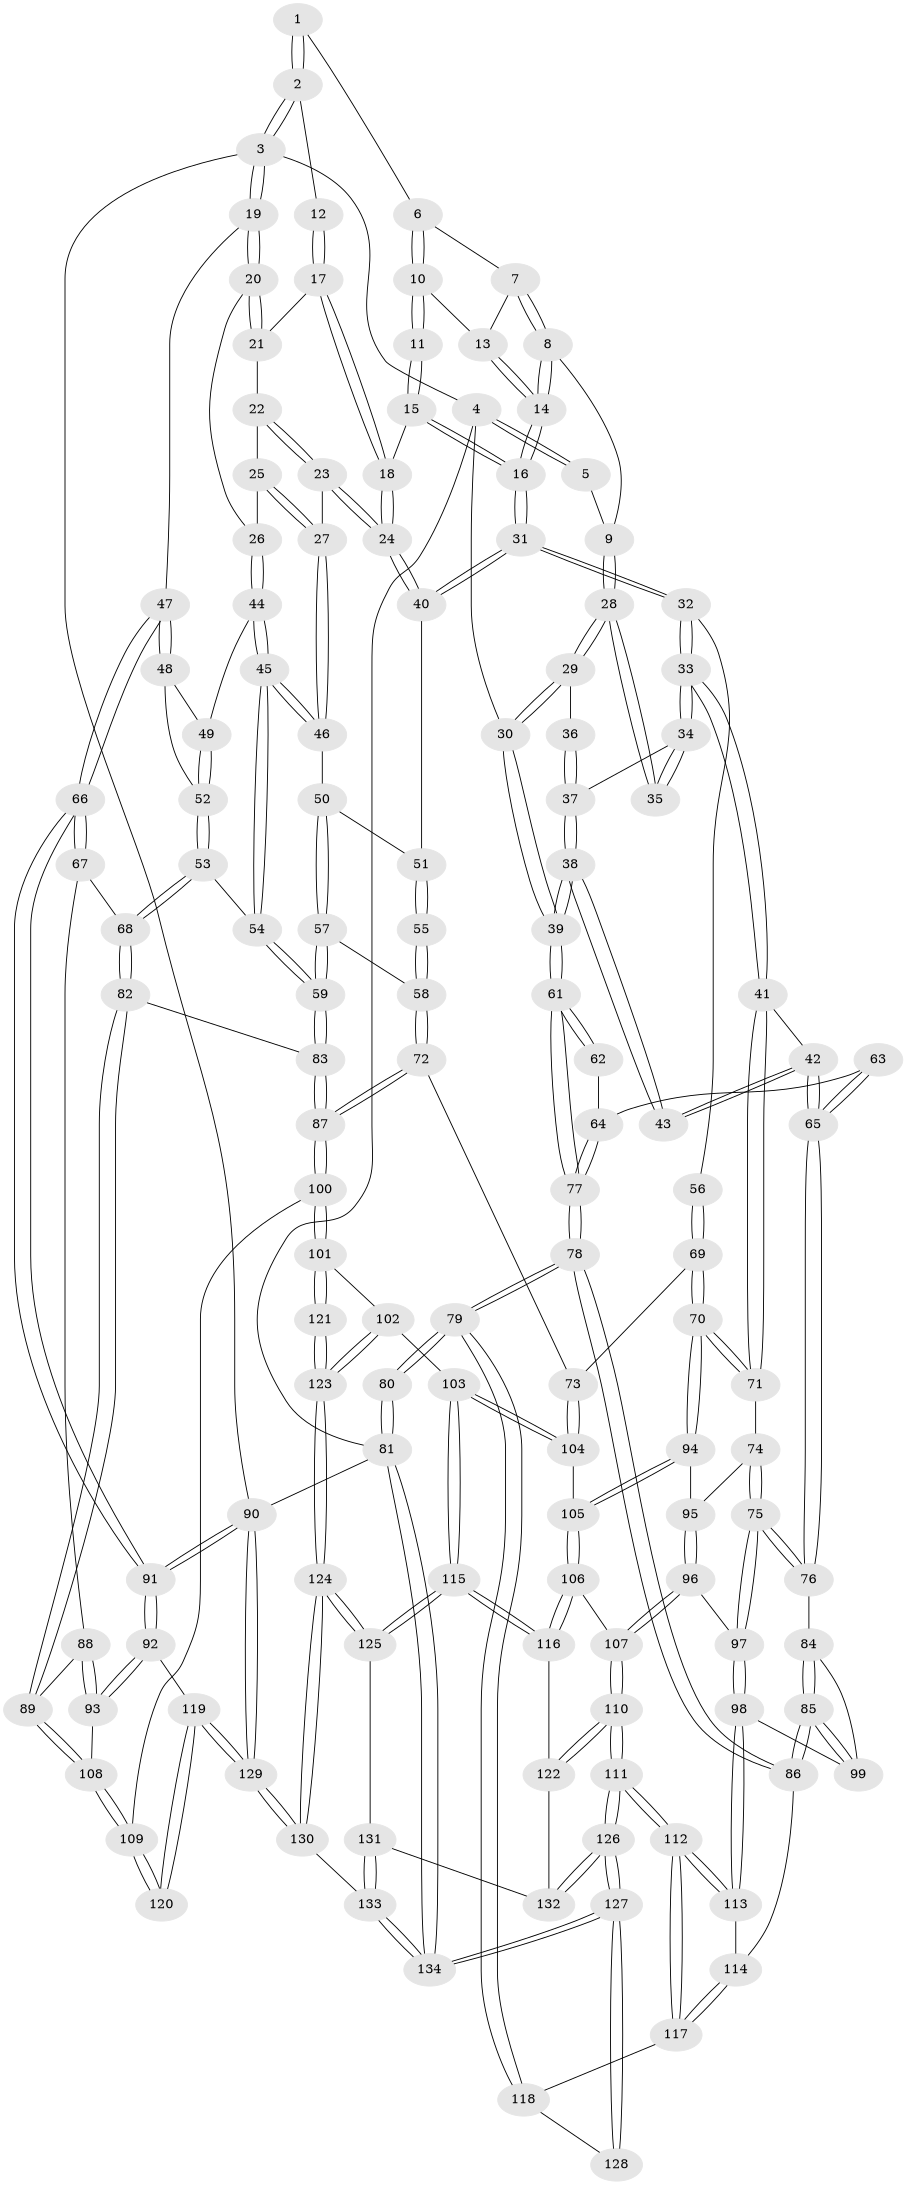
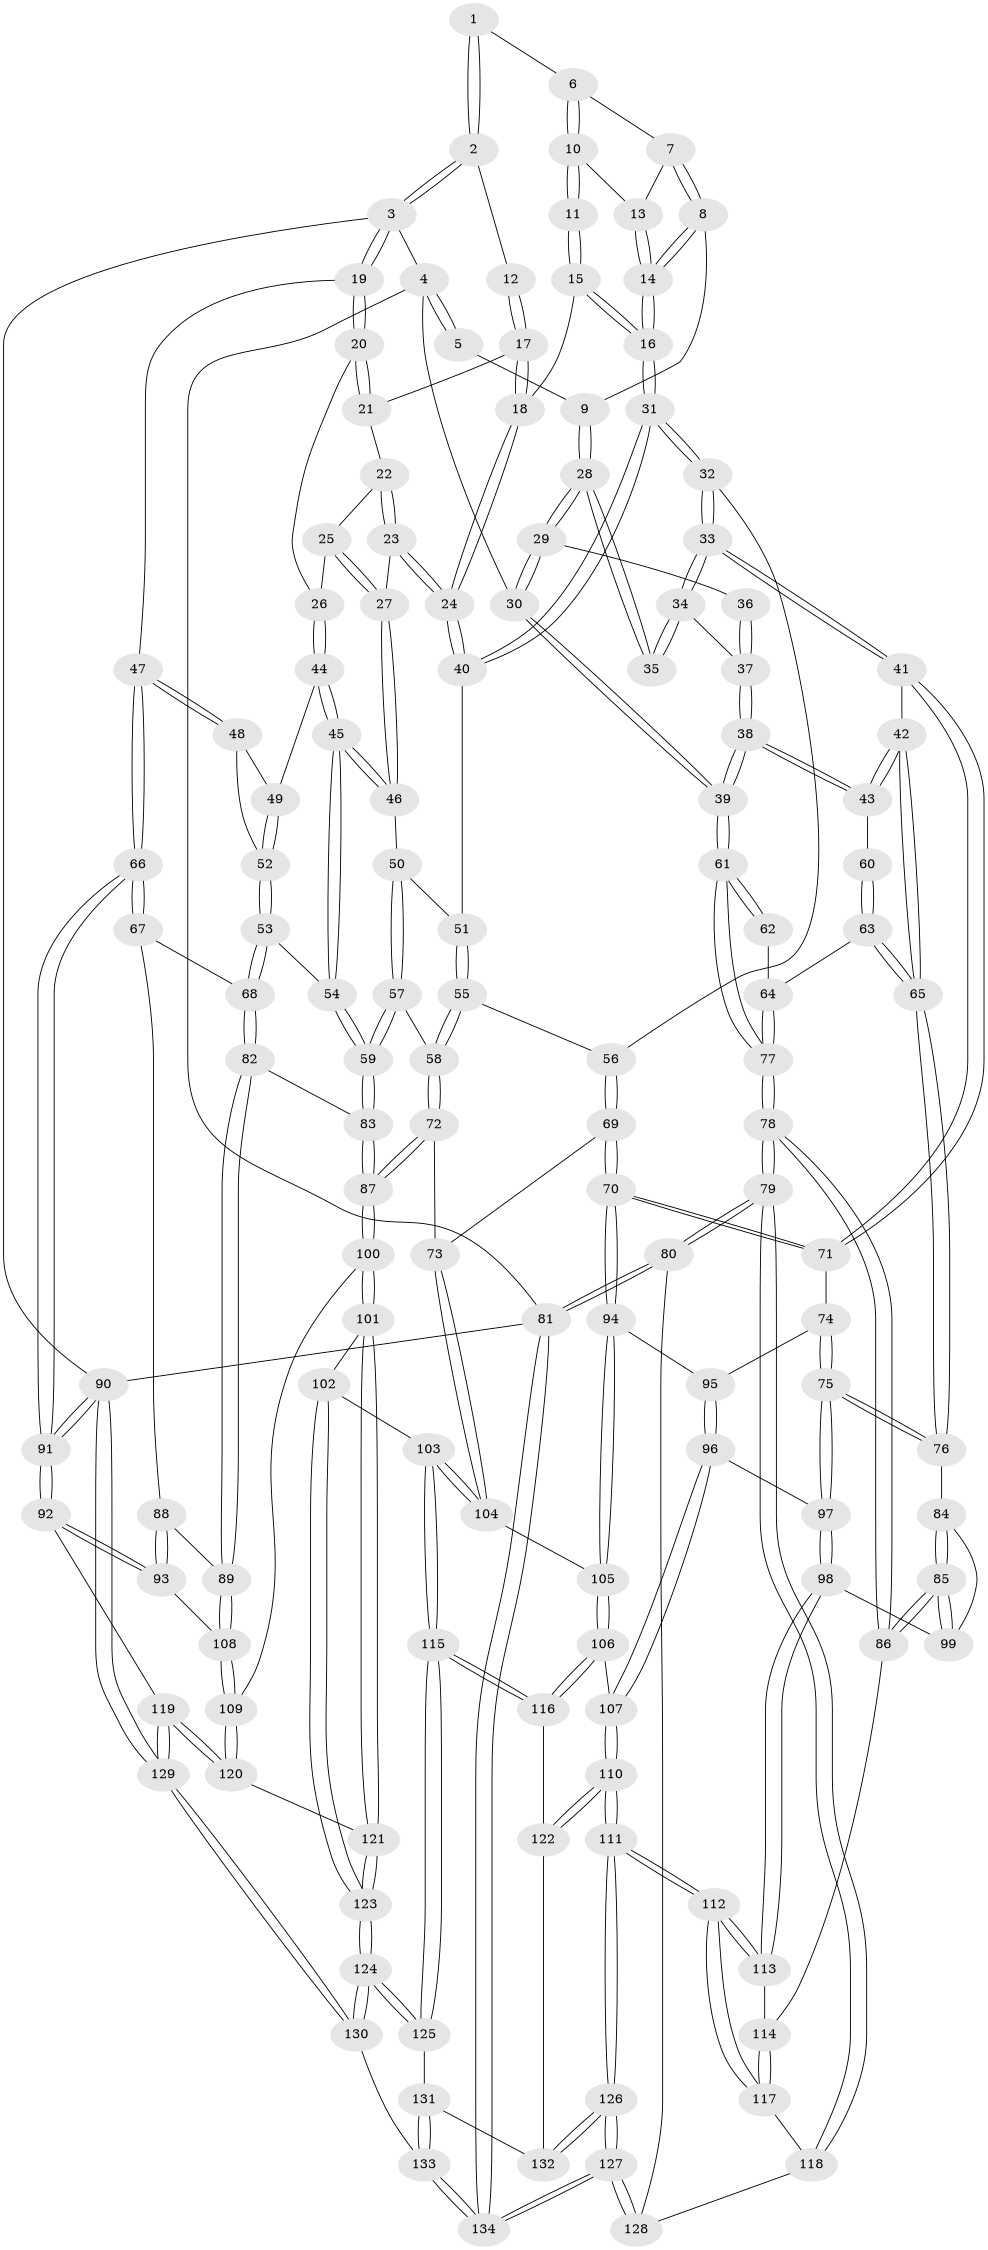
node "60": added
edge "55" -- "56": added
edge "80" -- "128": added
edge "120" -- "121": added
